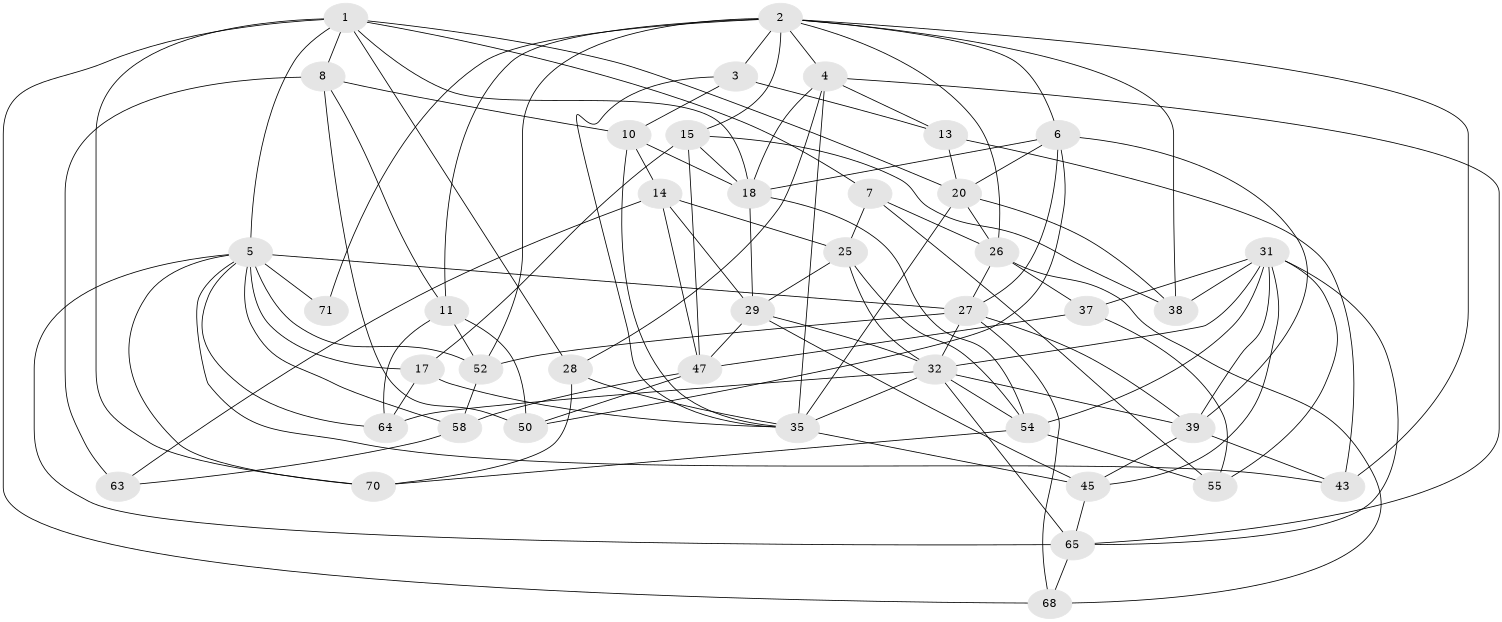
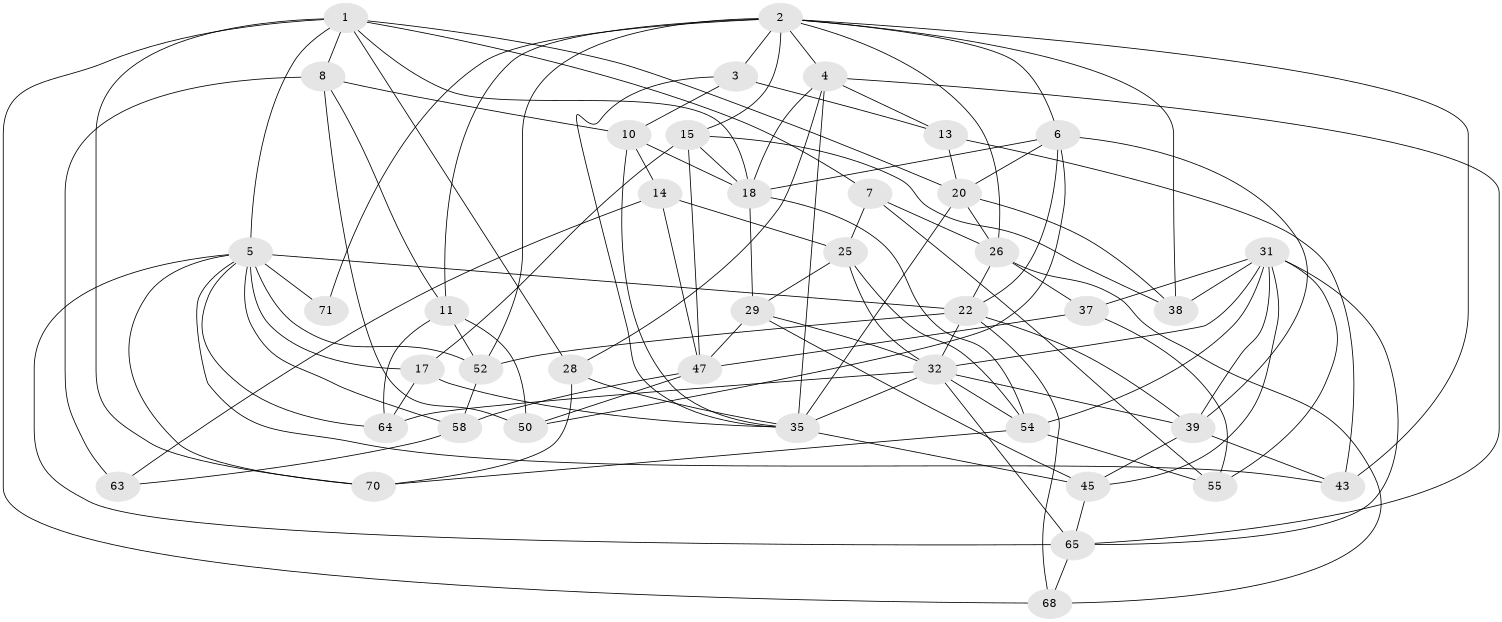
edge "14" -- "29": removed
node "27": label "27" -> "22"
